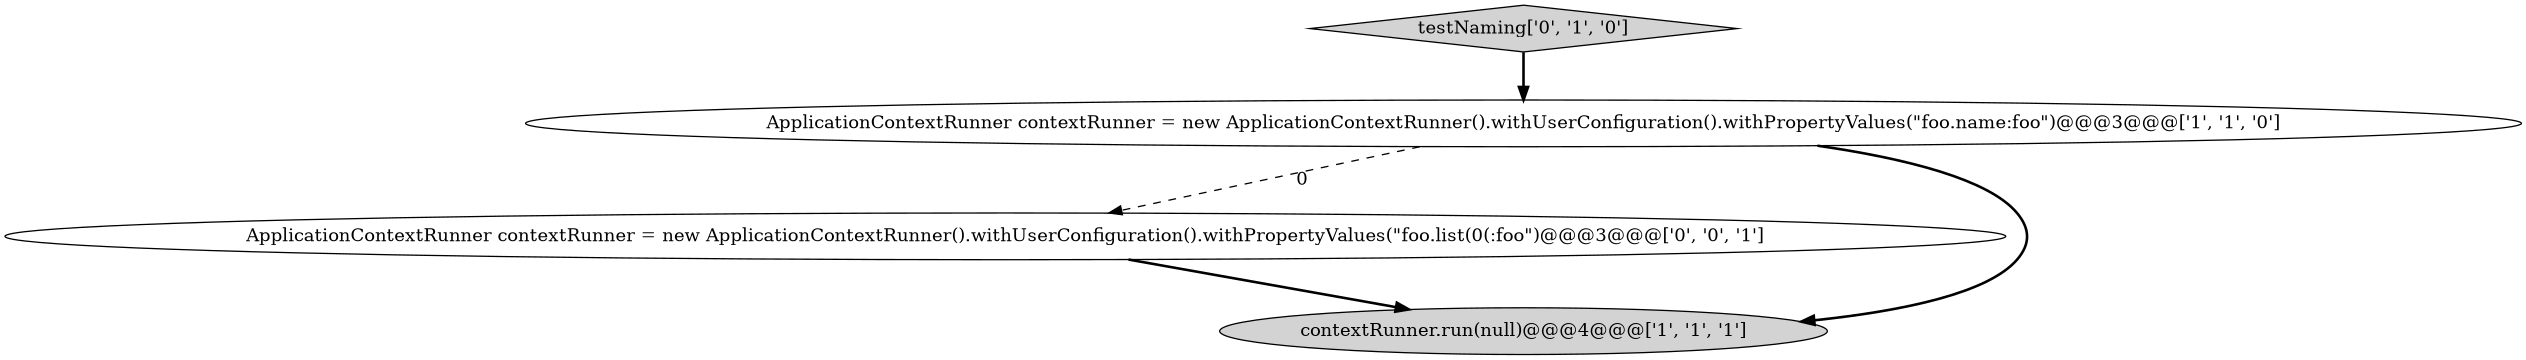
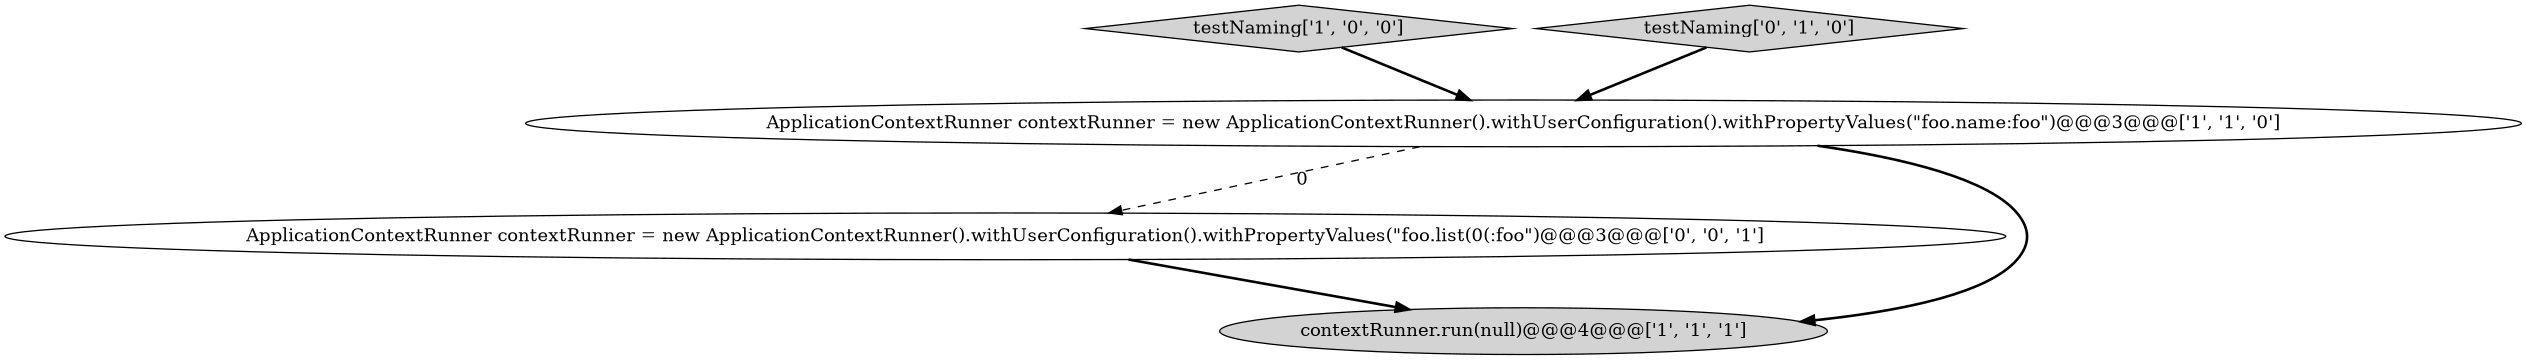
node "testNaming['1', '0', '0']": added
